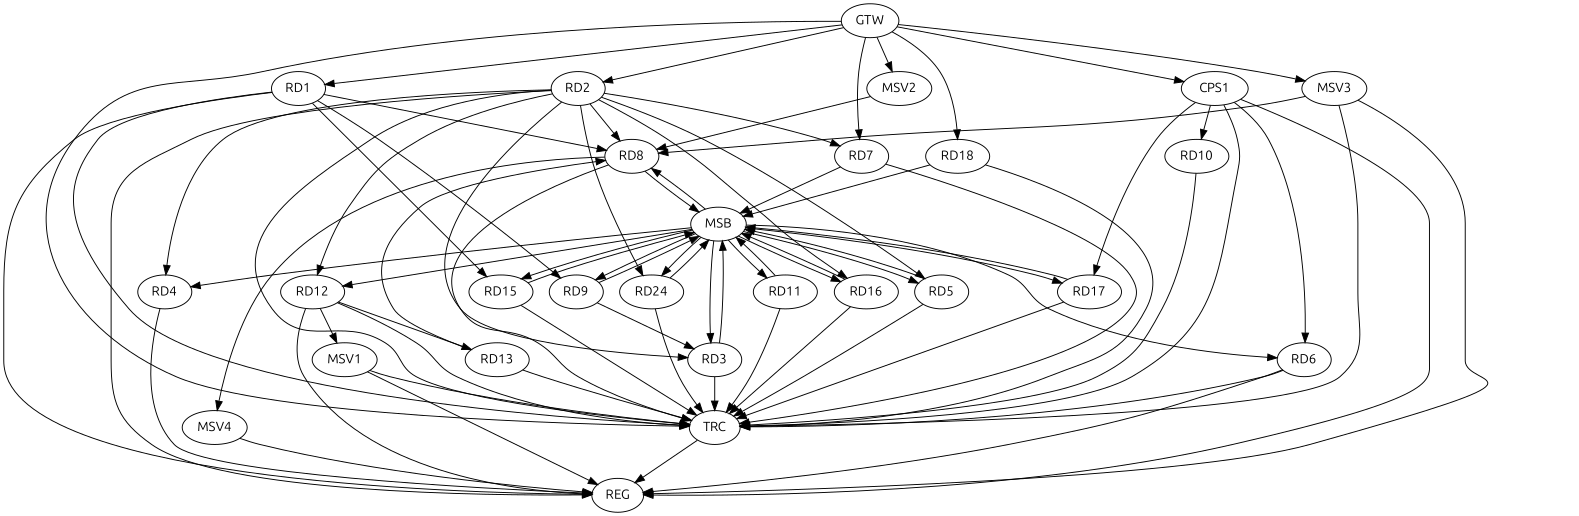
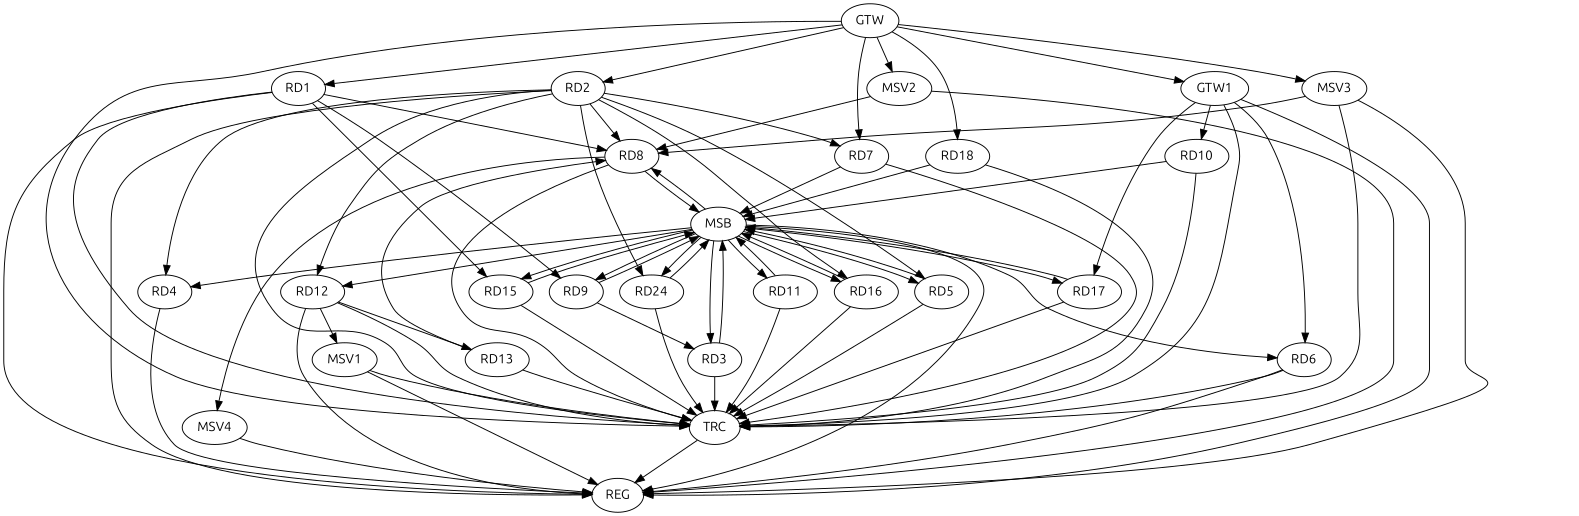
node "CPS1": label "CPS1" -> "GTW1"
edge "RD10" -> "MSB": added
edge "RD2" -> "RD3": removed
edge "MSB" -> "REG": added
edge "MSV2" -> "REG": added
